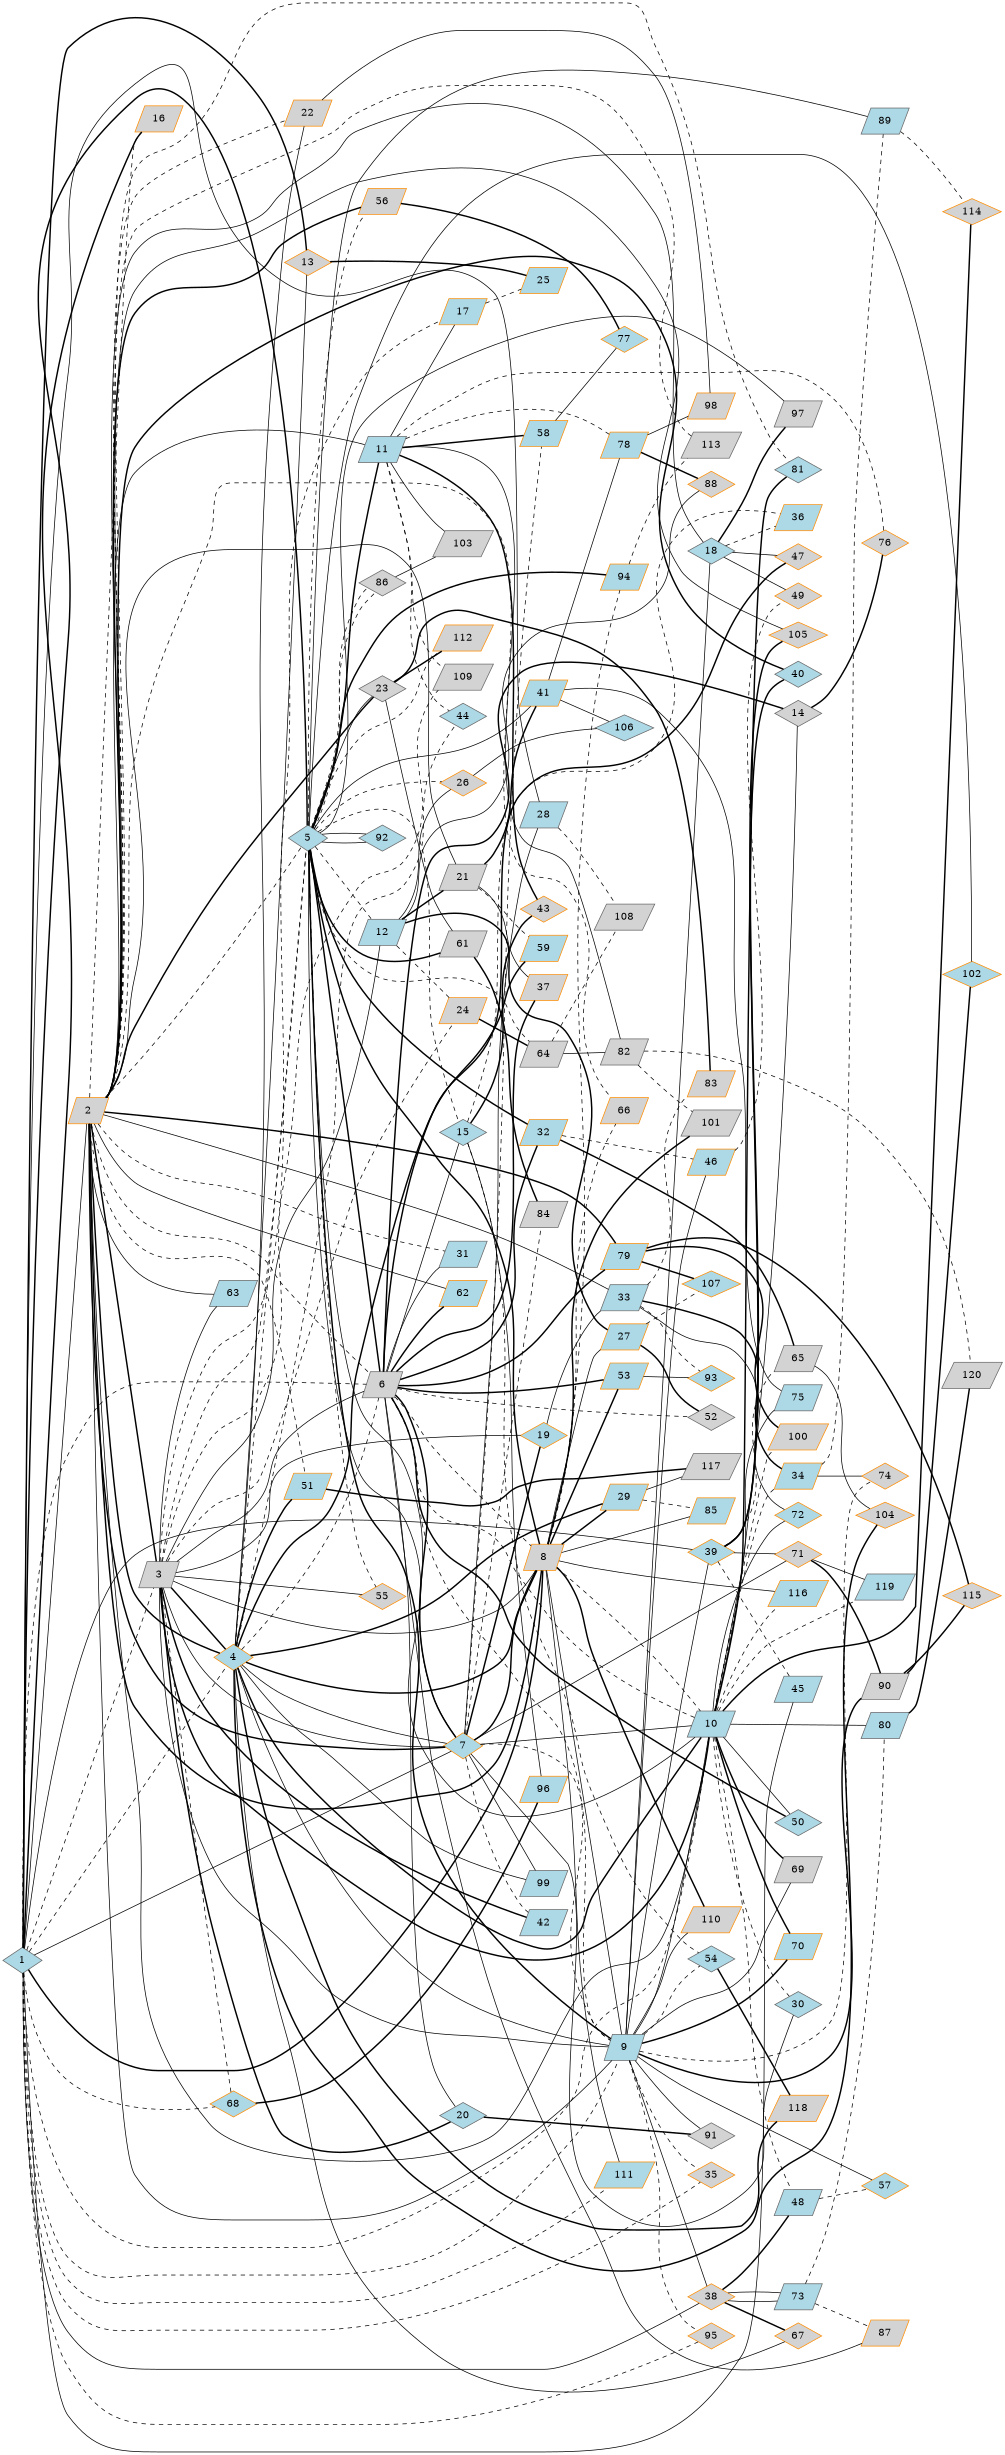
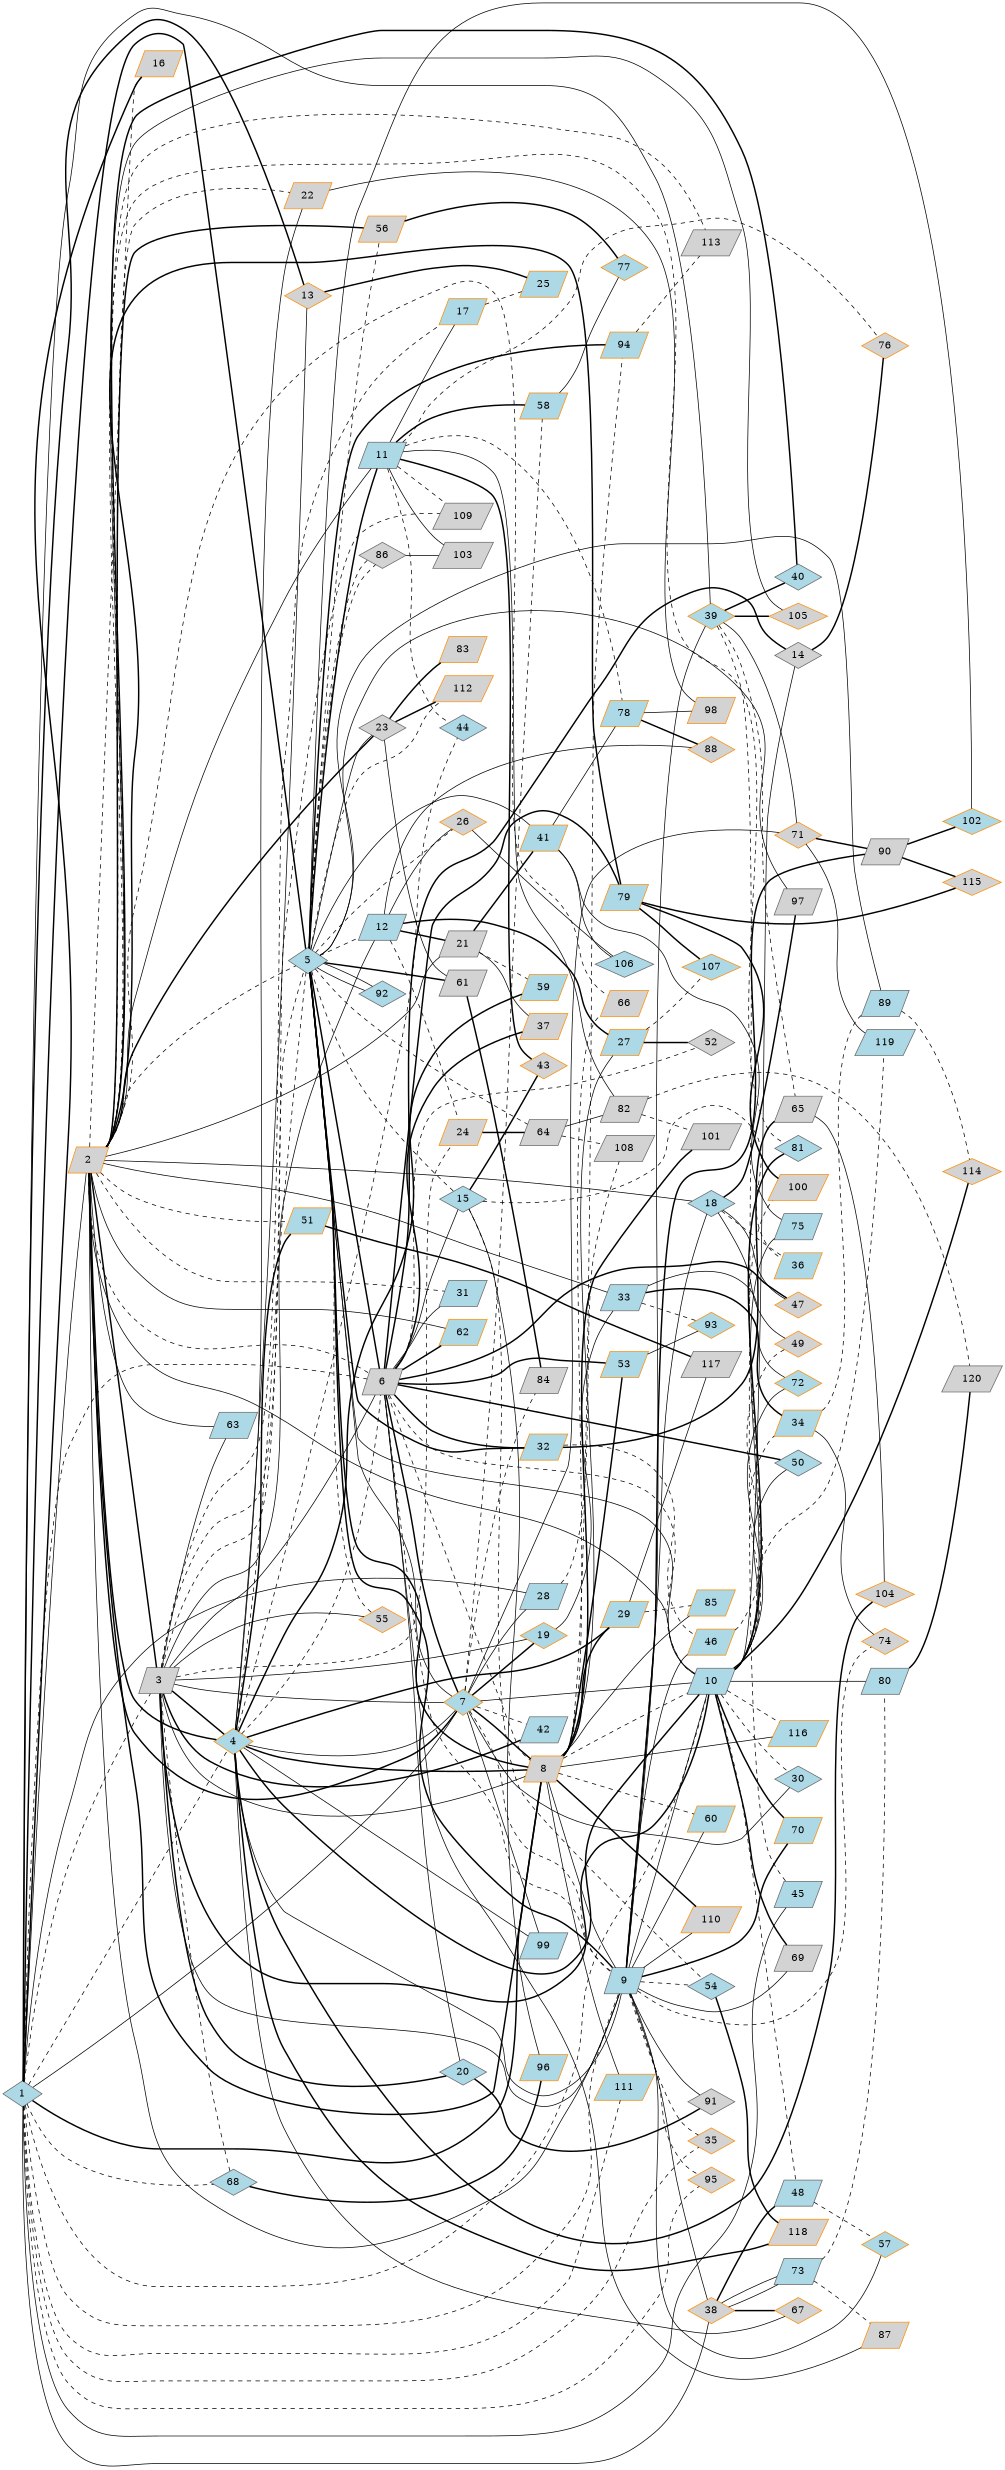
edge "83" -- "33": removed
node "60": added
node "68": color darkorange -> gray40
